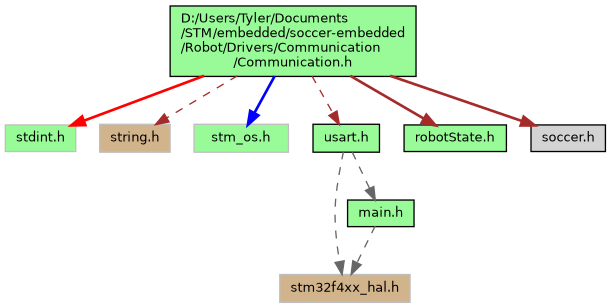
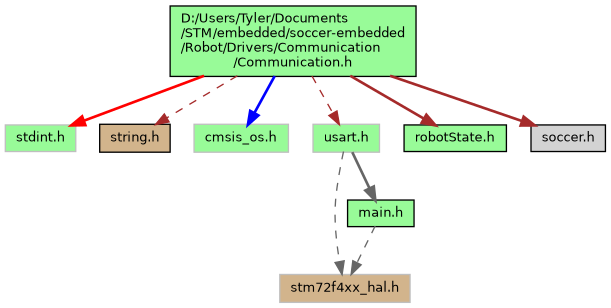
node "string.h": color grey75 -> black
node "stm_os.h": label "stm_os.h" -> "cmsis_os.h"
node "usart.h": color black -> grey75
edge "usart.h" -> "main.h": style dashed -> bold
node "stm32f4xx_hal.h": label "stm32f4xx_hal.h" -> "stm72f4xx_hal.h"
